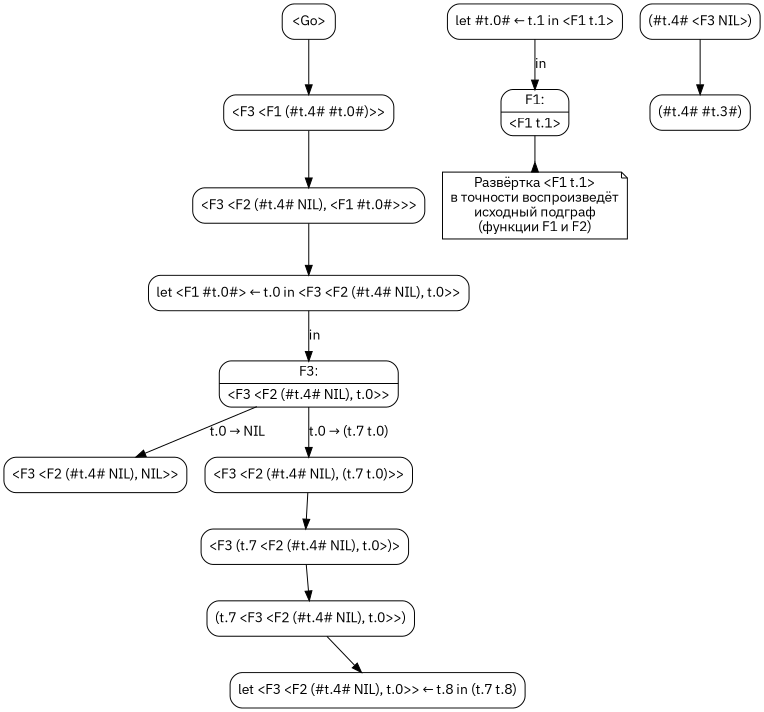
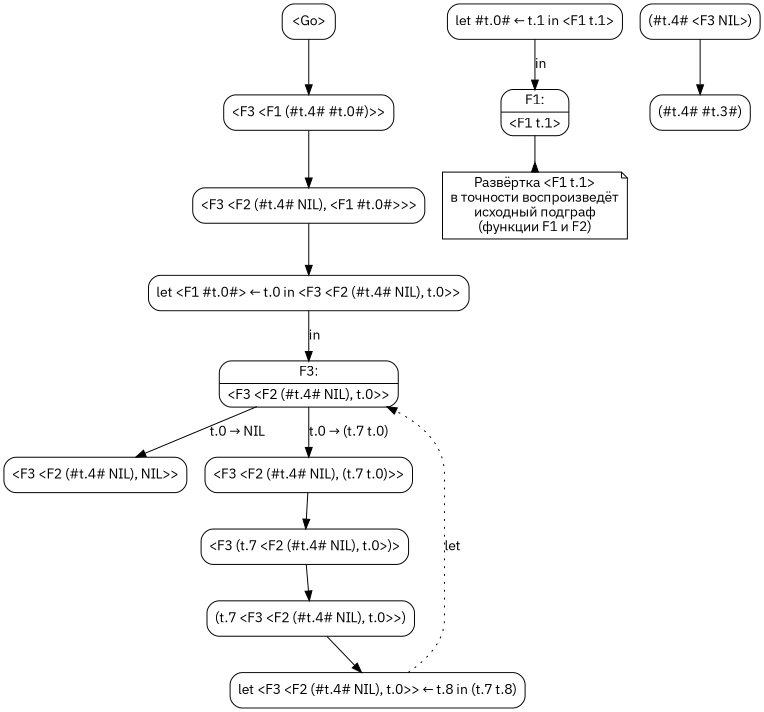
edge "let <F3 <F2 (#t.4# NIL), t.0>> ← t.8 in (t.7 t.8)" -> "F3:": added, label "let"
